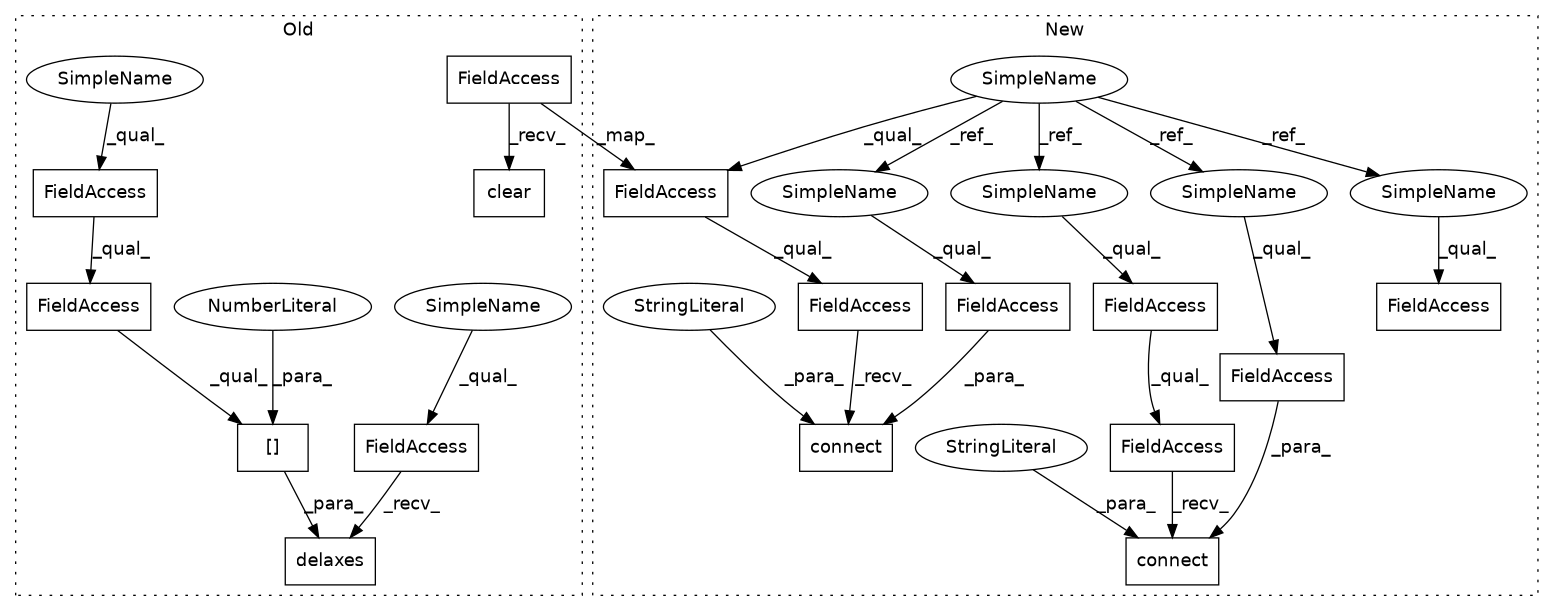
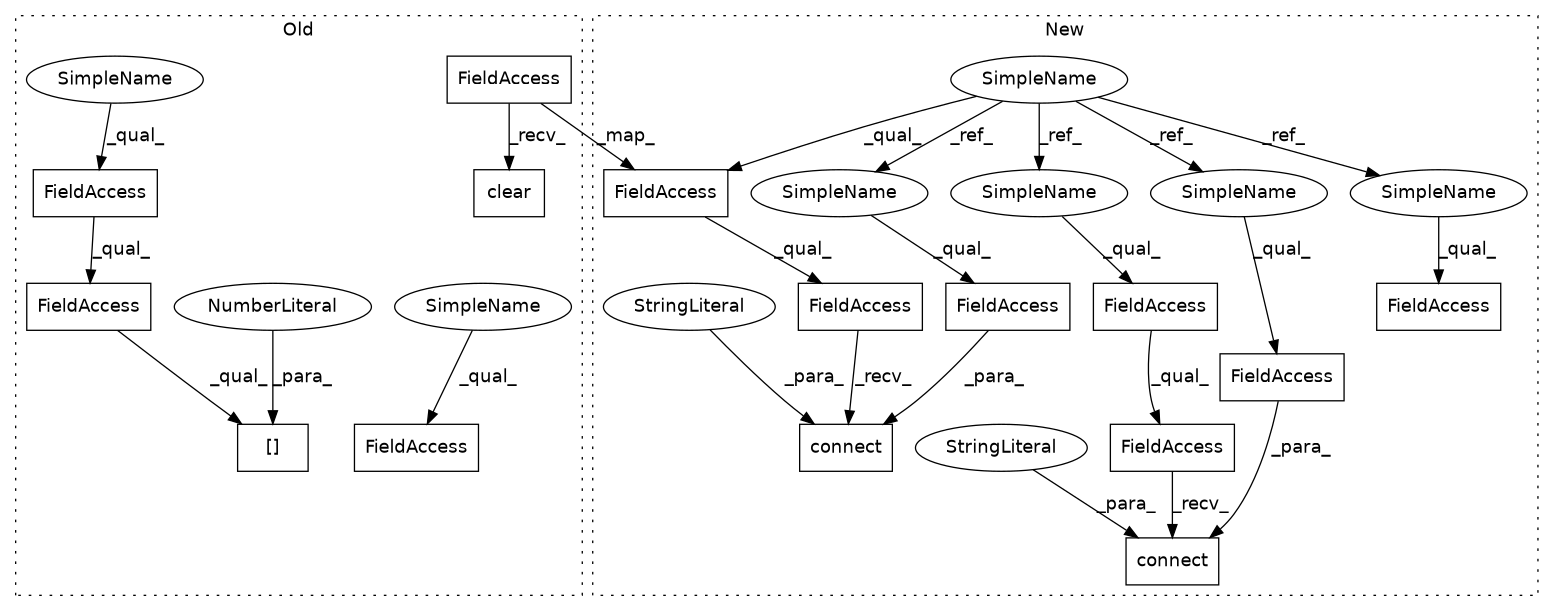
node "delaxes": removed
